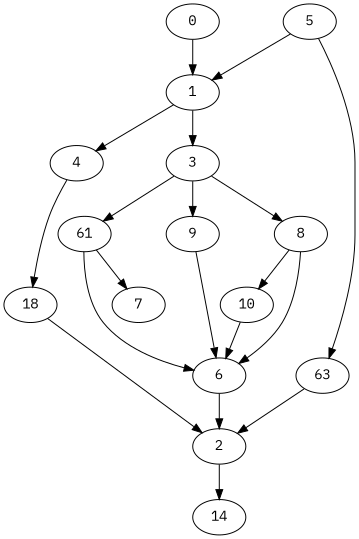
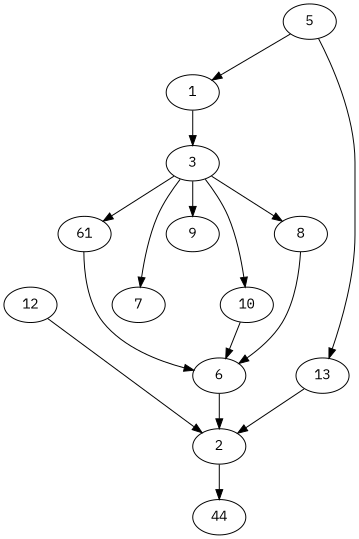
node "0": removed
node "4": removed
edge "61" -> "7": now "3" -> "7"
edge "8" -> "10": now "3" -> "10"
edge "9" -> "6": removed
node "18": label "18" -> "12"
node "63": label "63" -> "13"
node "14": label "14" -> "44"
